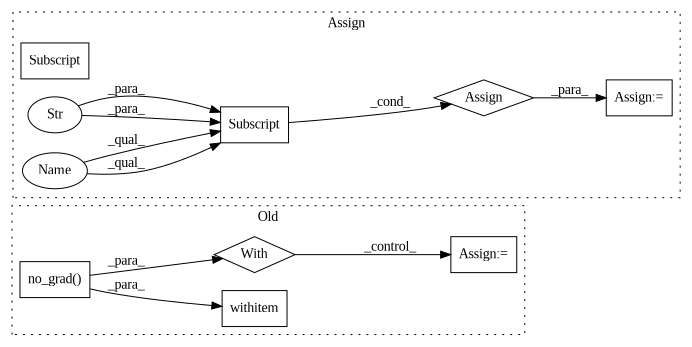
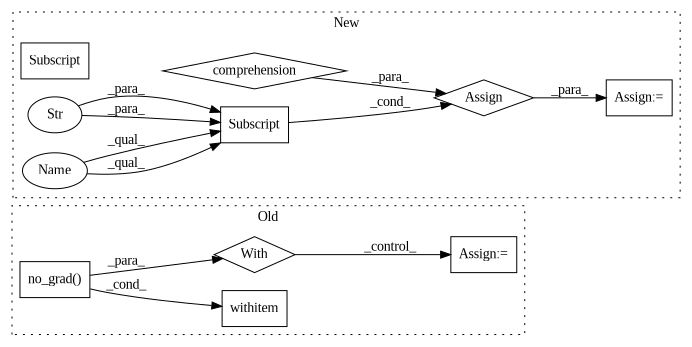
cluster "Assign": label "Assign" -> "New"
node "comprehension": added
edge "no_grad()" -> "withitem": label "_para_" -> "_cond_"
